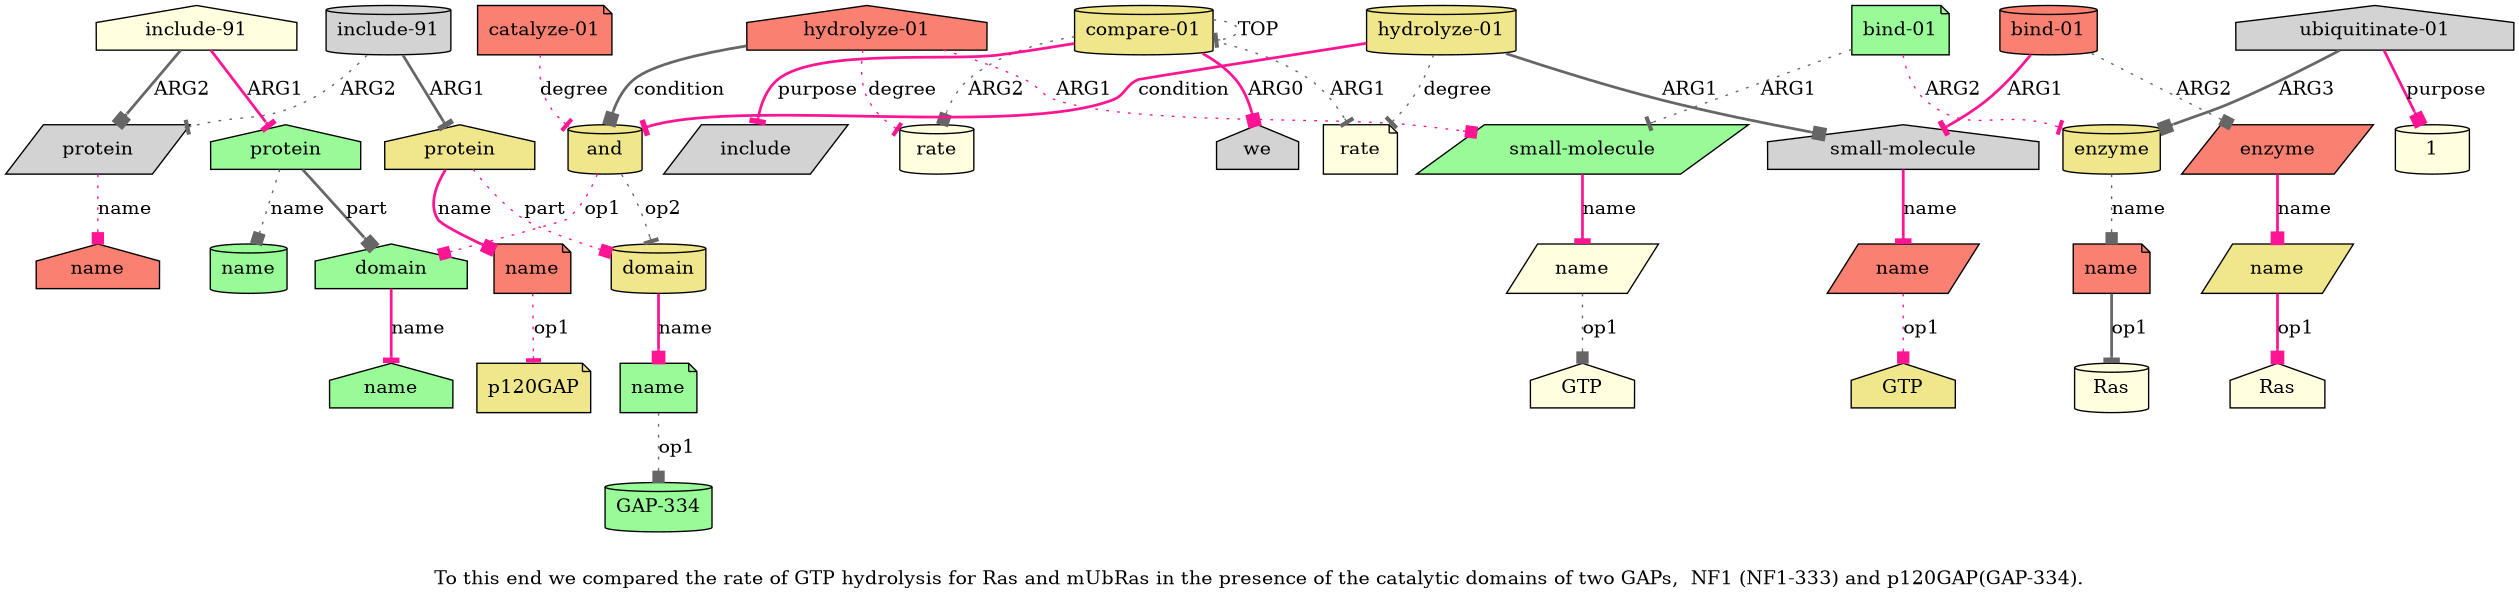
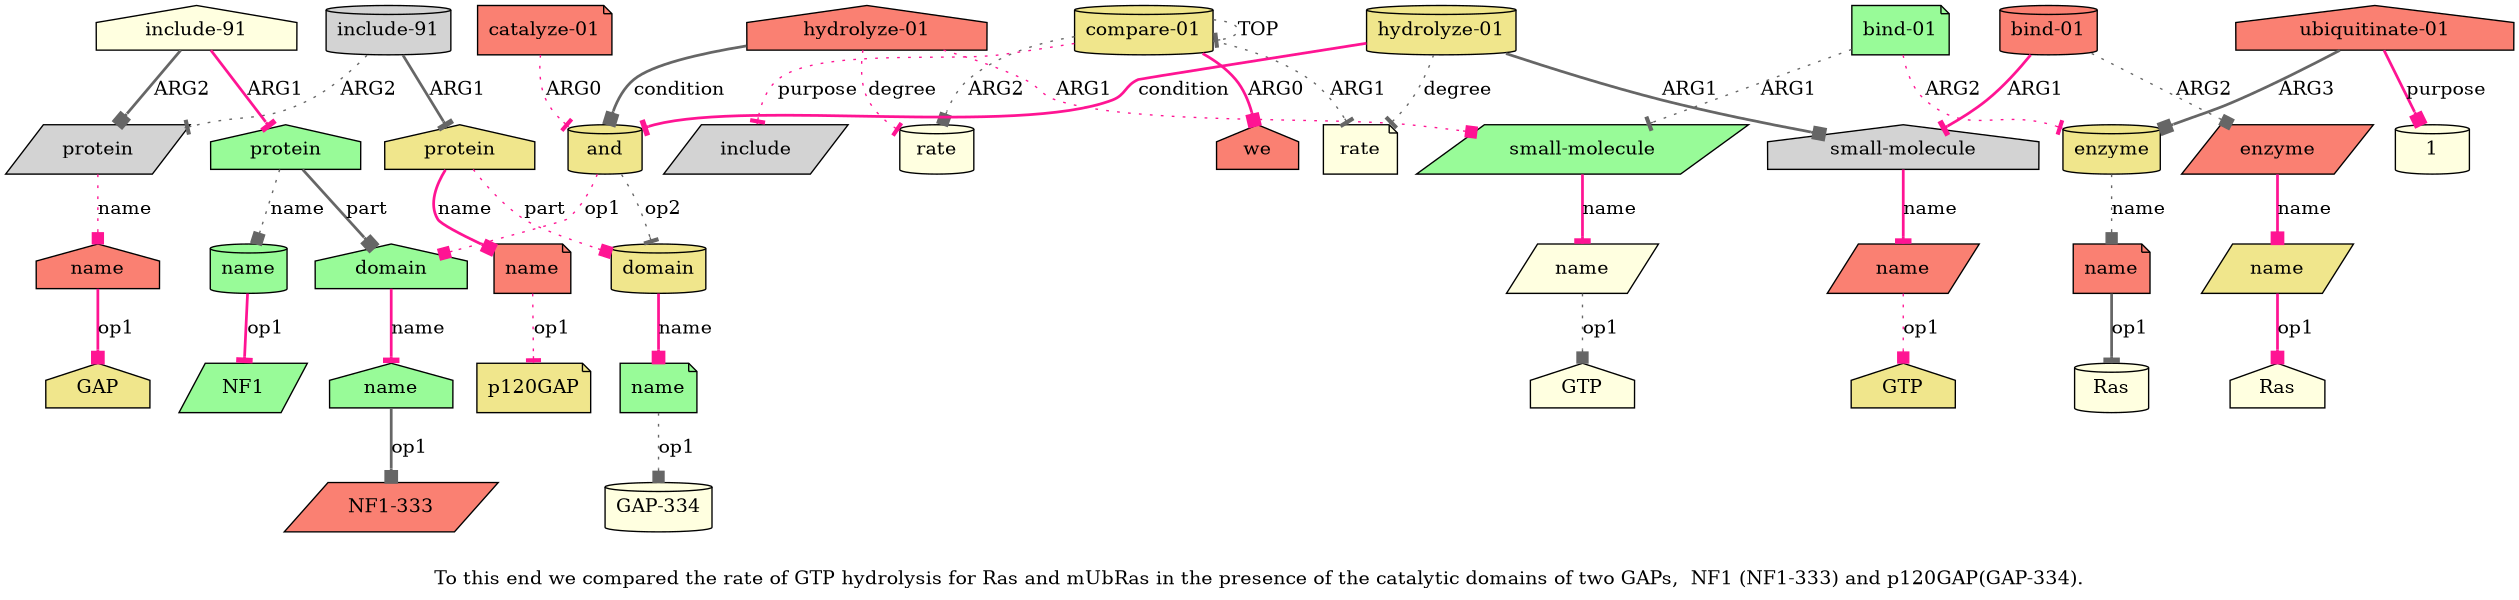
node "ubiquitinate-01": fillcolor lightgrey -> salmon
edge "compare-01" -> "include": style bold -> dotted
edge "catalyze-01" -> "and": label "degree" -> "ARG0"
node "we": fillcolor lightgrey -> salmon
node "GAP": added
node "NF1": added
node "NF1-333": added
node "GAP-334": fillcolor palegreen -> lightyellow
